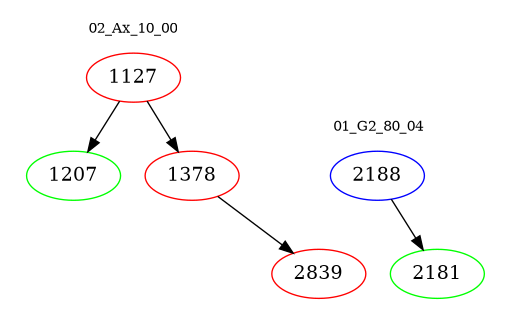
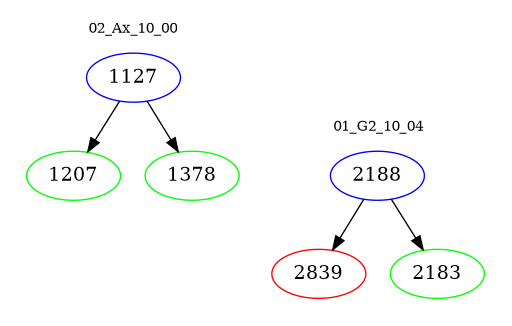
node "1127": color red -> blue
cluster "01_G2_80_04": label "01_G2_80_04" -> "01_G2_10_04"
node "1378": color red -> green
edge "1378" -> "2839": now "2188" -> "2839"
node "2181": label "2181" -> "2183"
